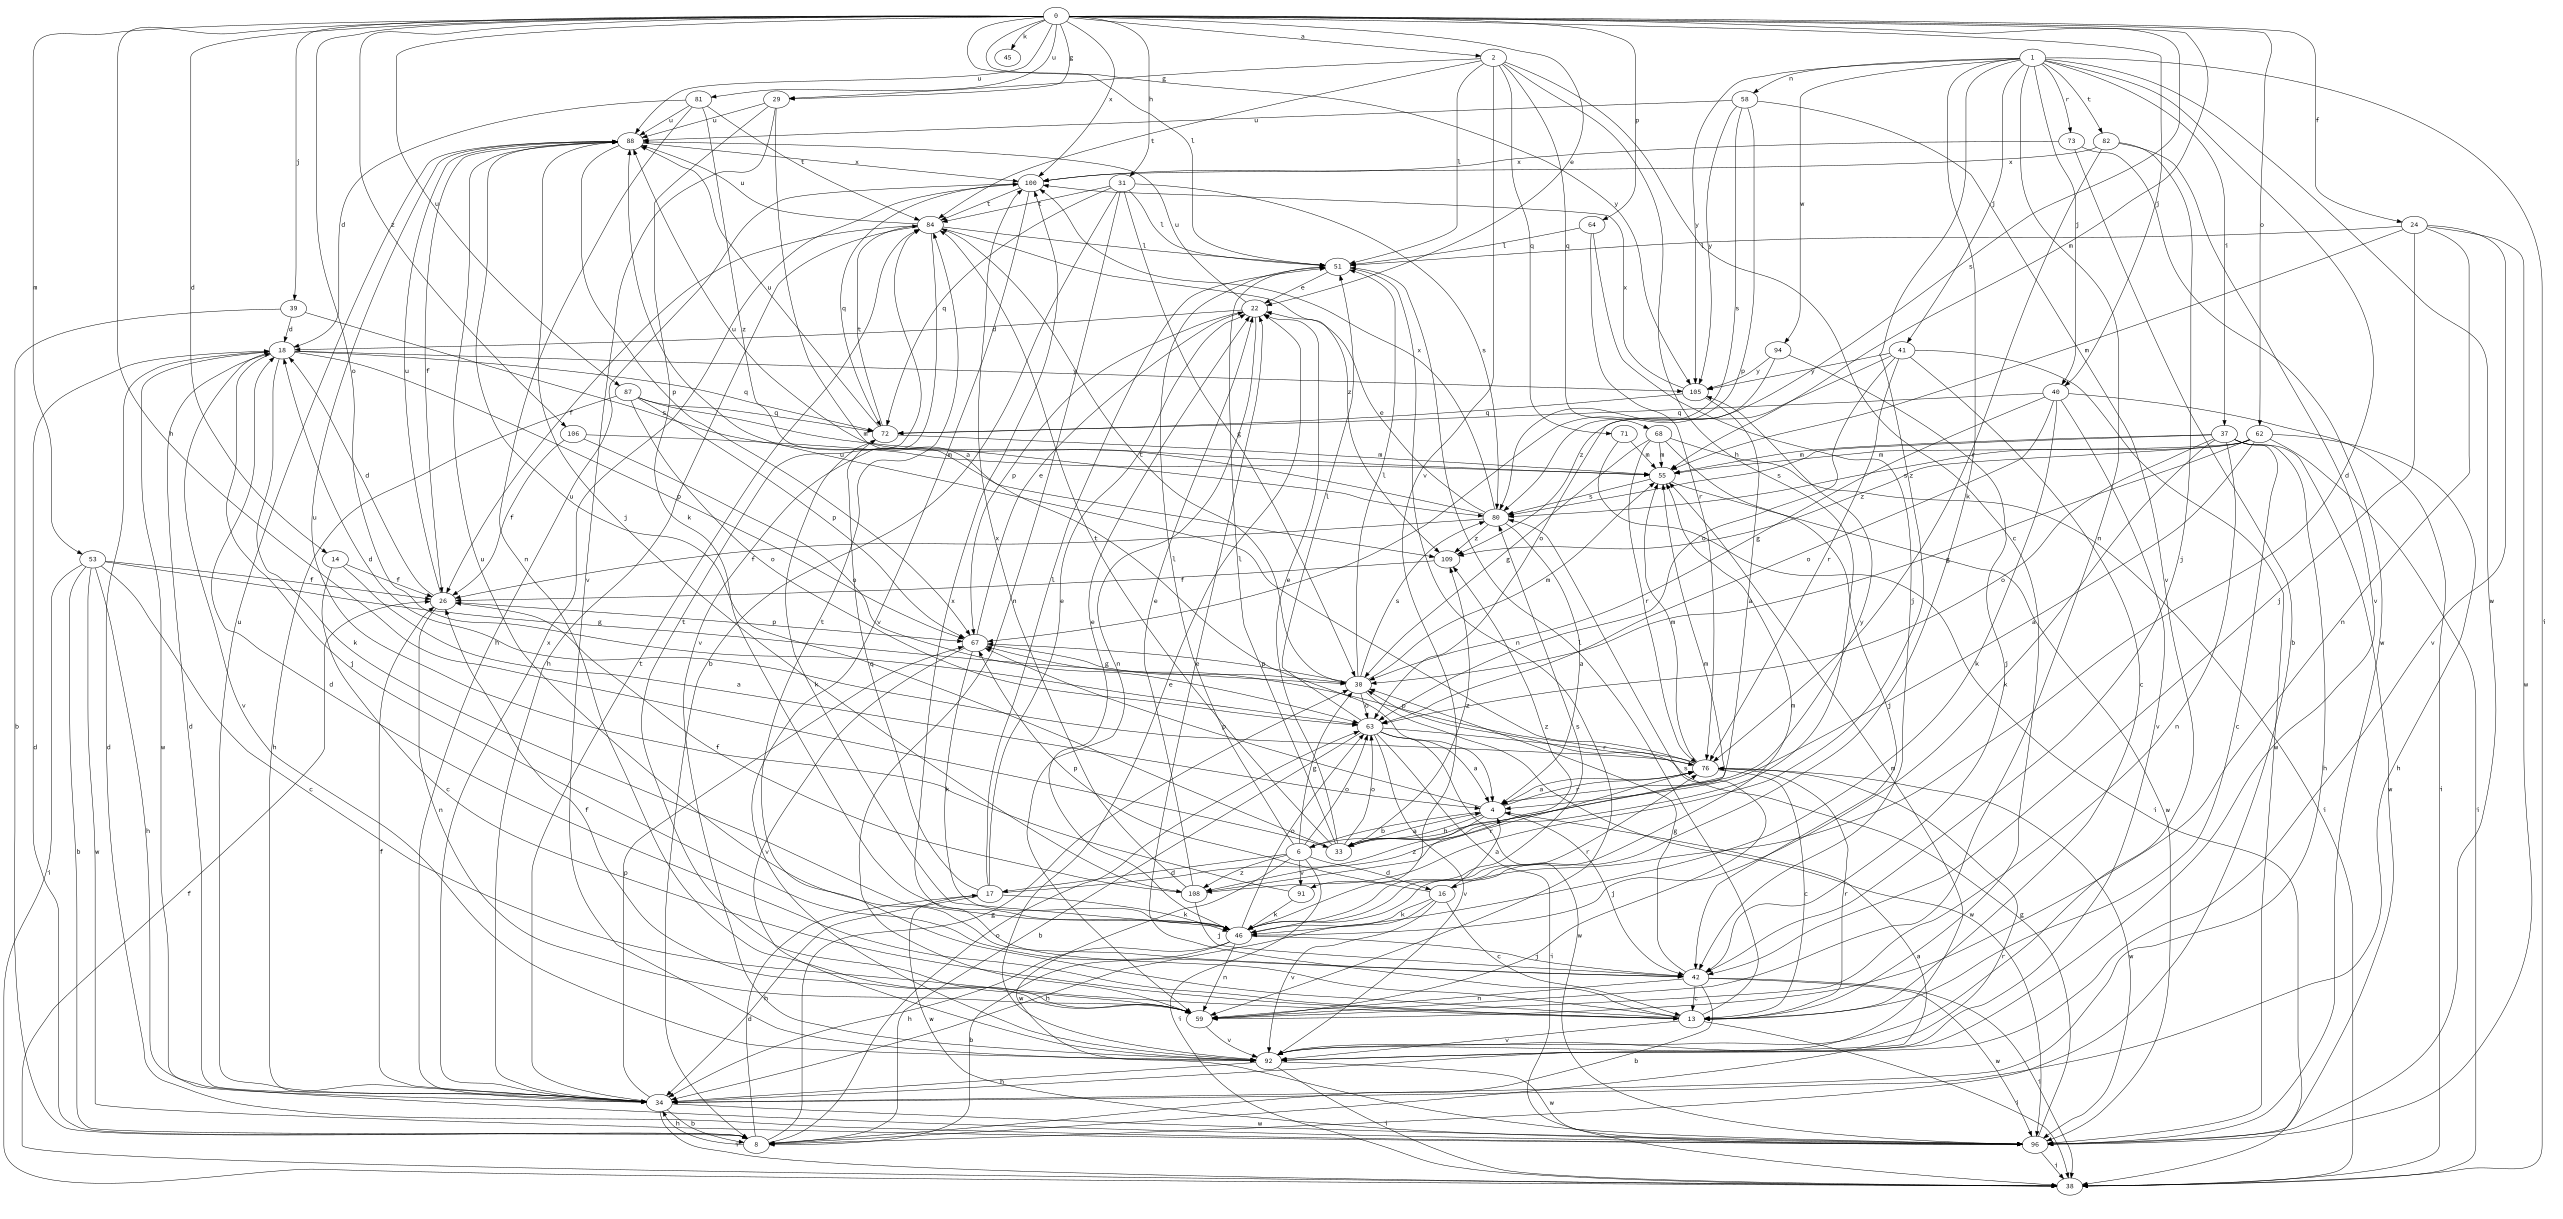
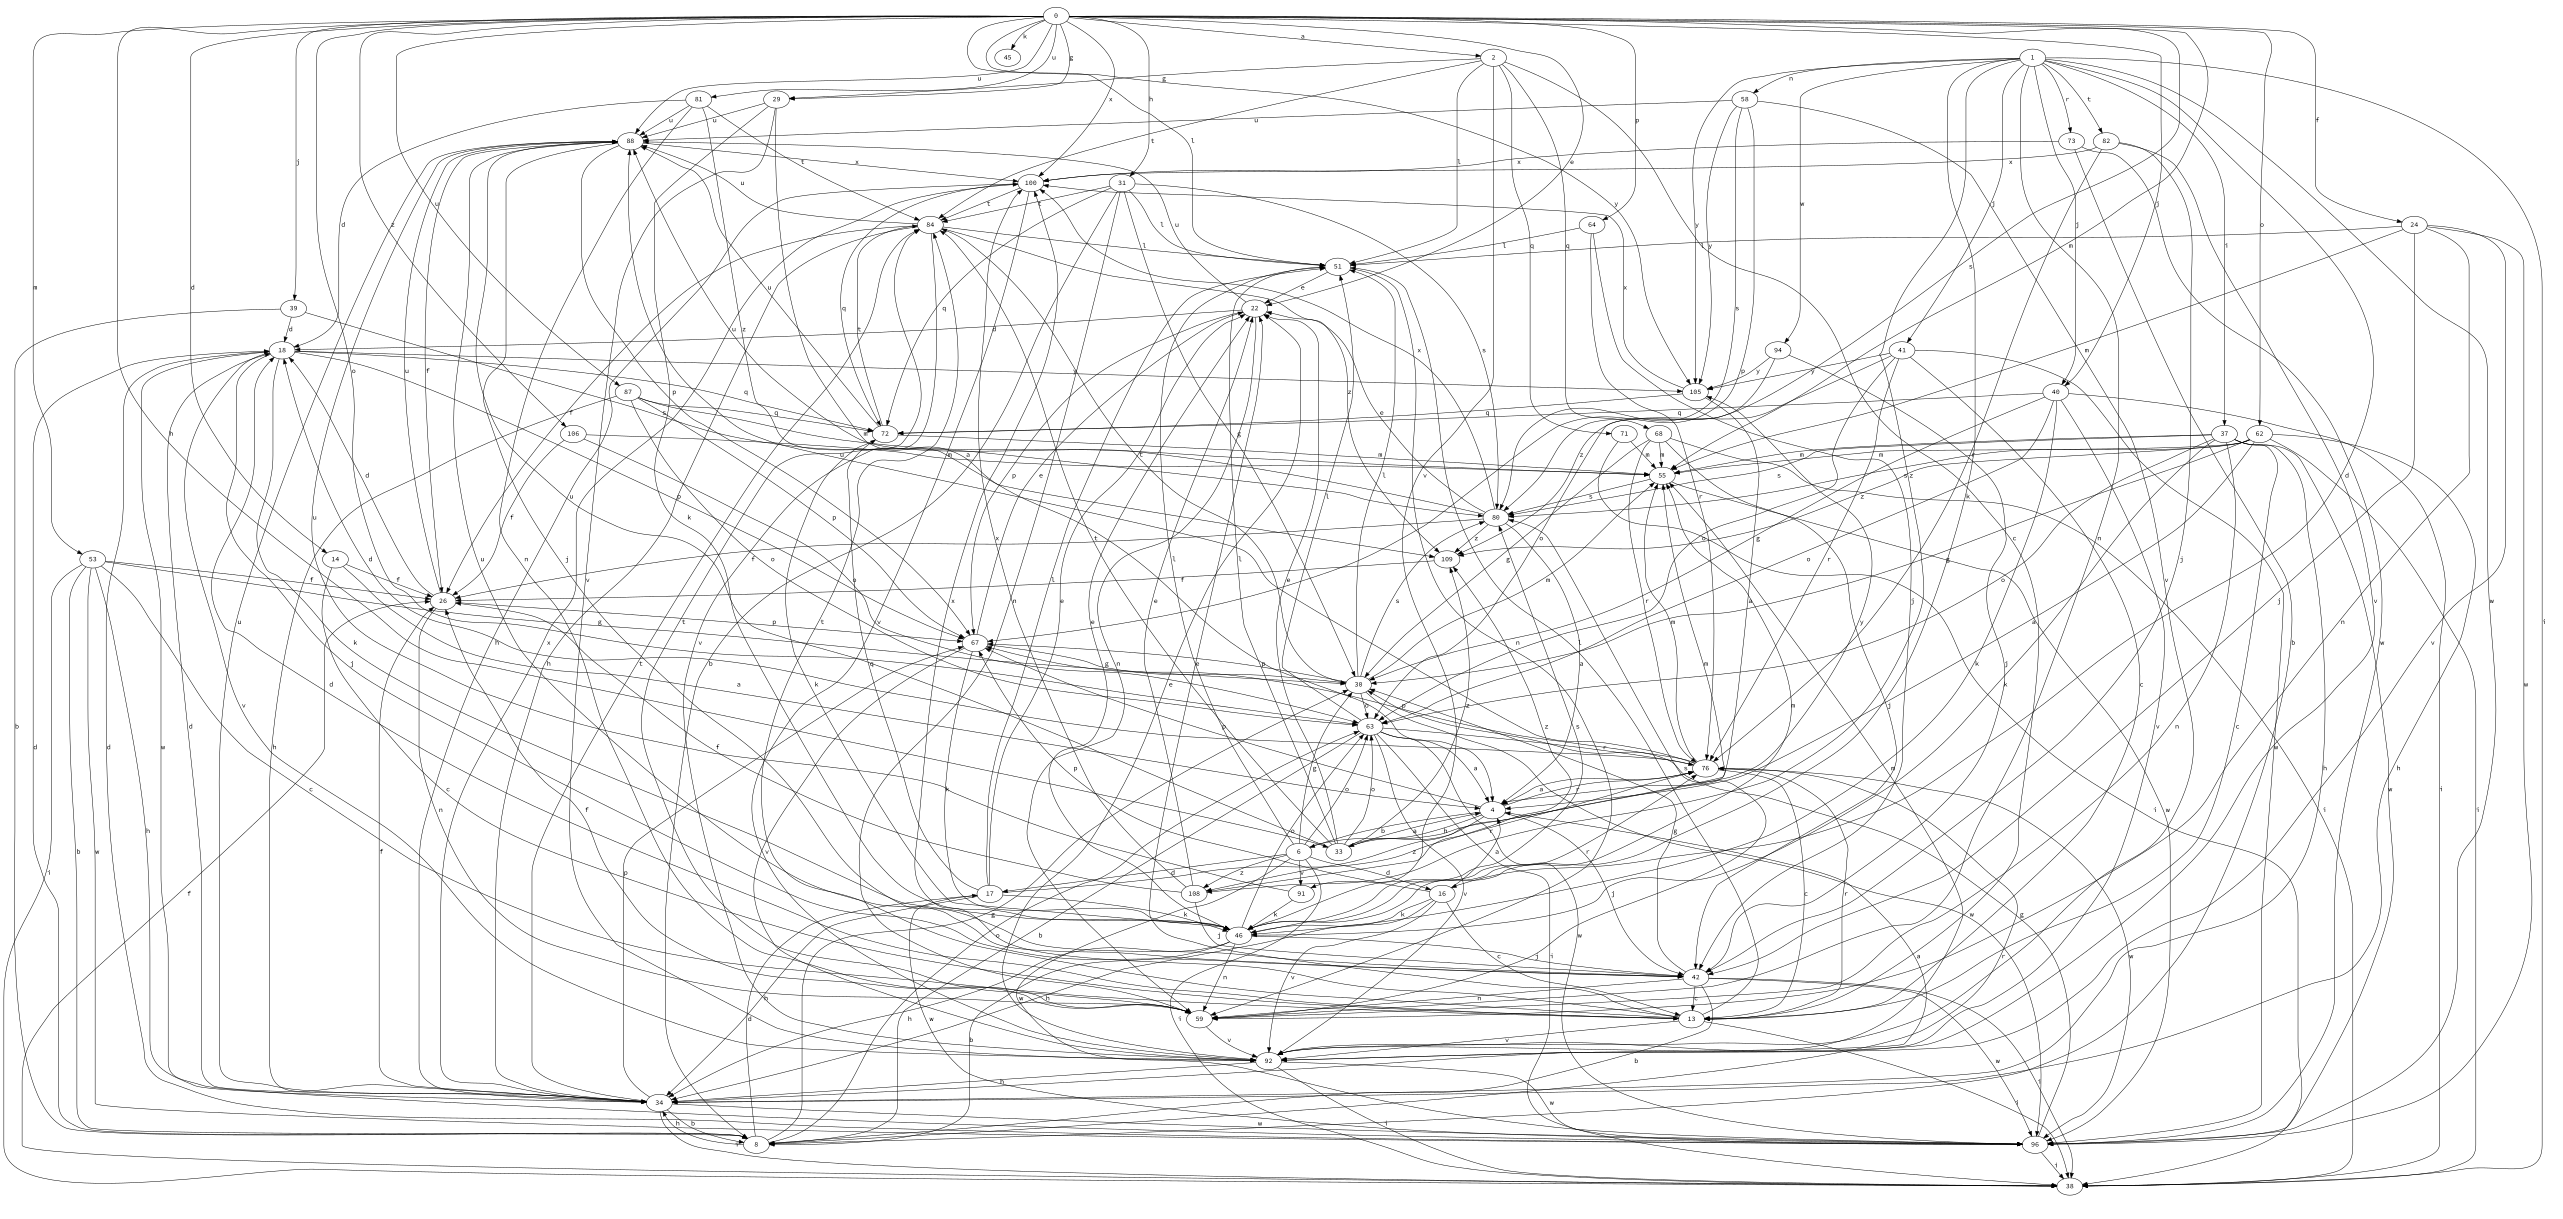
edge "2" -> "33": removed, label "h"
edge "88" -> "108": now "88" -> "42"
